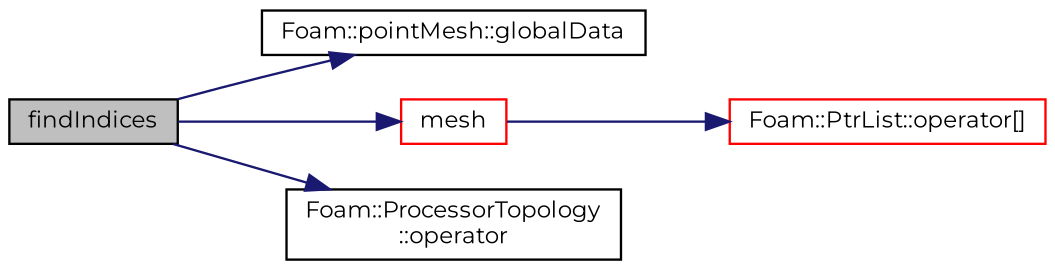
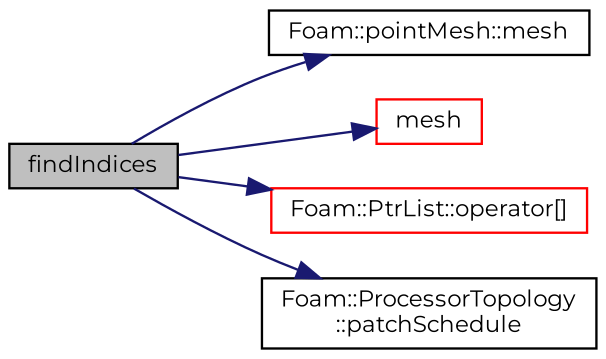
node "Foam::pointMesh::globalData": label "Foam::pointMesh::globalData" -> "Foam::pointMesh::mesh"
edge "mesh" -> "Foam::PtrList::operator[]": now "findIndices" -> "Foam::PtrList::operator[]"
node "Foam::ProcessorTopology ::operator": label "Foam::ProcessorTopology ::operator" -> "Foam::ProcessorTopology ::patchSchedule"
